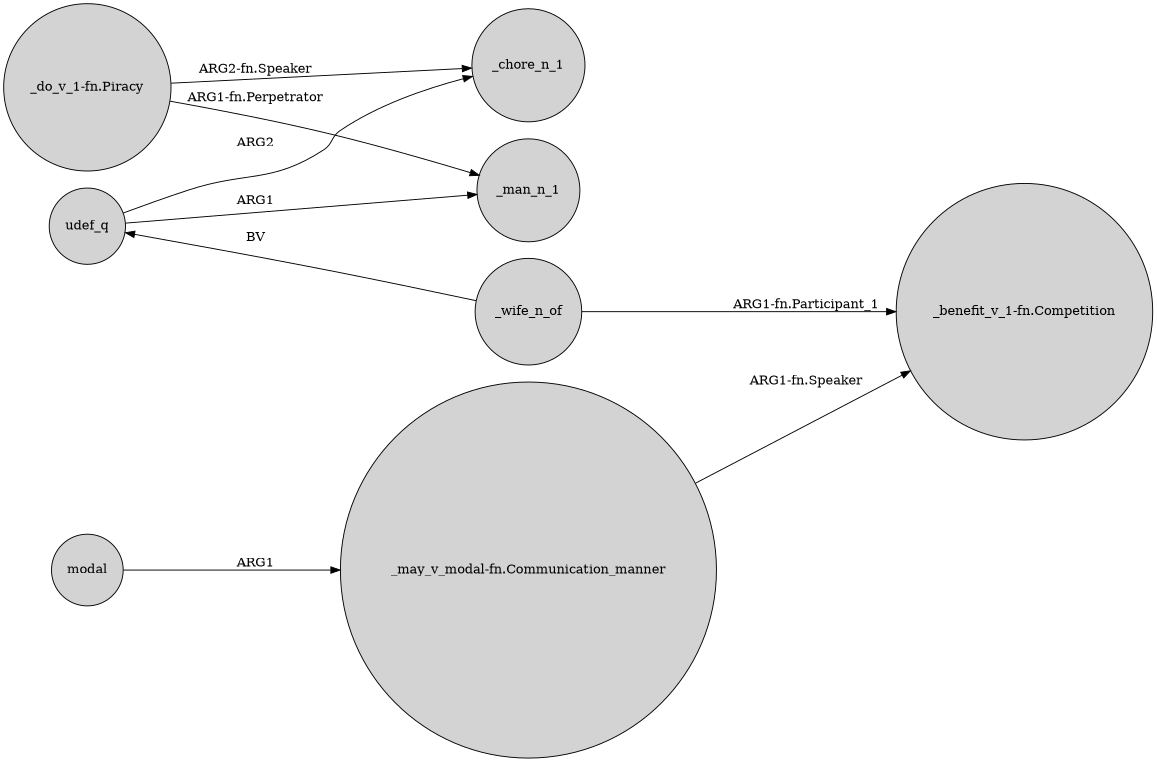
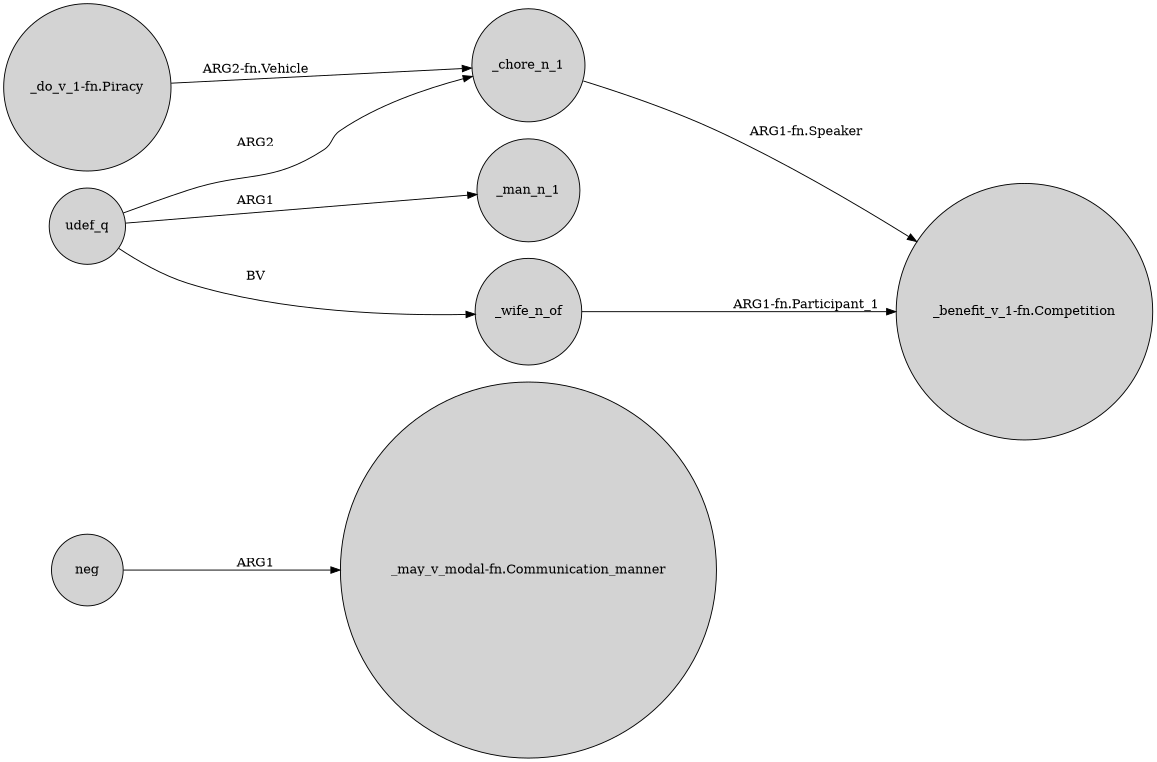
edge "_do_v_1-fn.Piracy" -> "_chore_n_1": label "ARG2-fn.Speaker" -> "ARG2-fn.Vehicle"
edge "_do_v_1-fn.Piracy" -> "_man_n_1": removed, label "ARG1-fn.Perpetrator"
edge "_wife_n_of" -> "udef_q": reversed
edge "_may_v_modal-fn.Communication_manner" -> "_benefit_v_1-fn.Competition": now "_chore_n_1" -> "_benefit_v_1-fn.Competition"
node "modal": label "modal" -> "neg"
